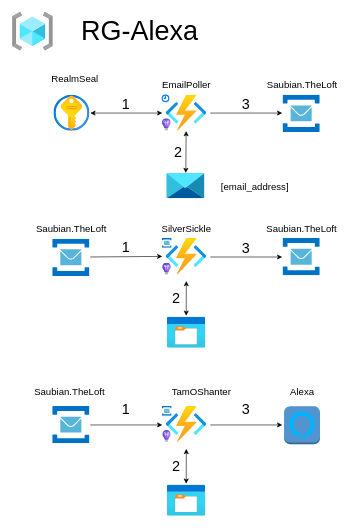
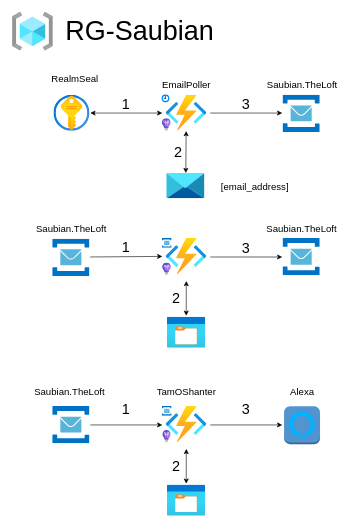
node "RG-Alexa": label "RG-Alexa" -> "RG-Saubian"
node "SilverSickle": removed
node "TamOShanter": moved (201, 392) -> (186, 392)
